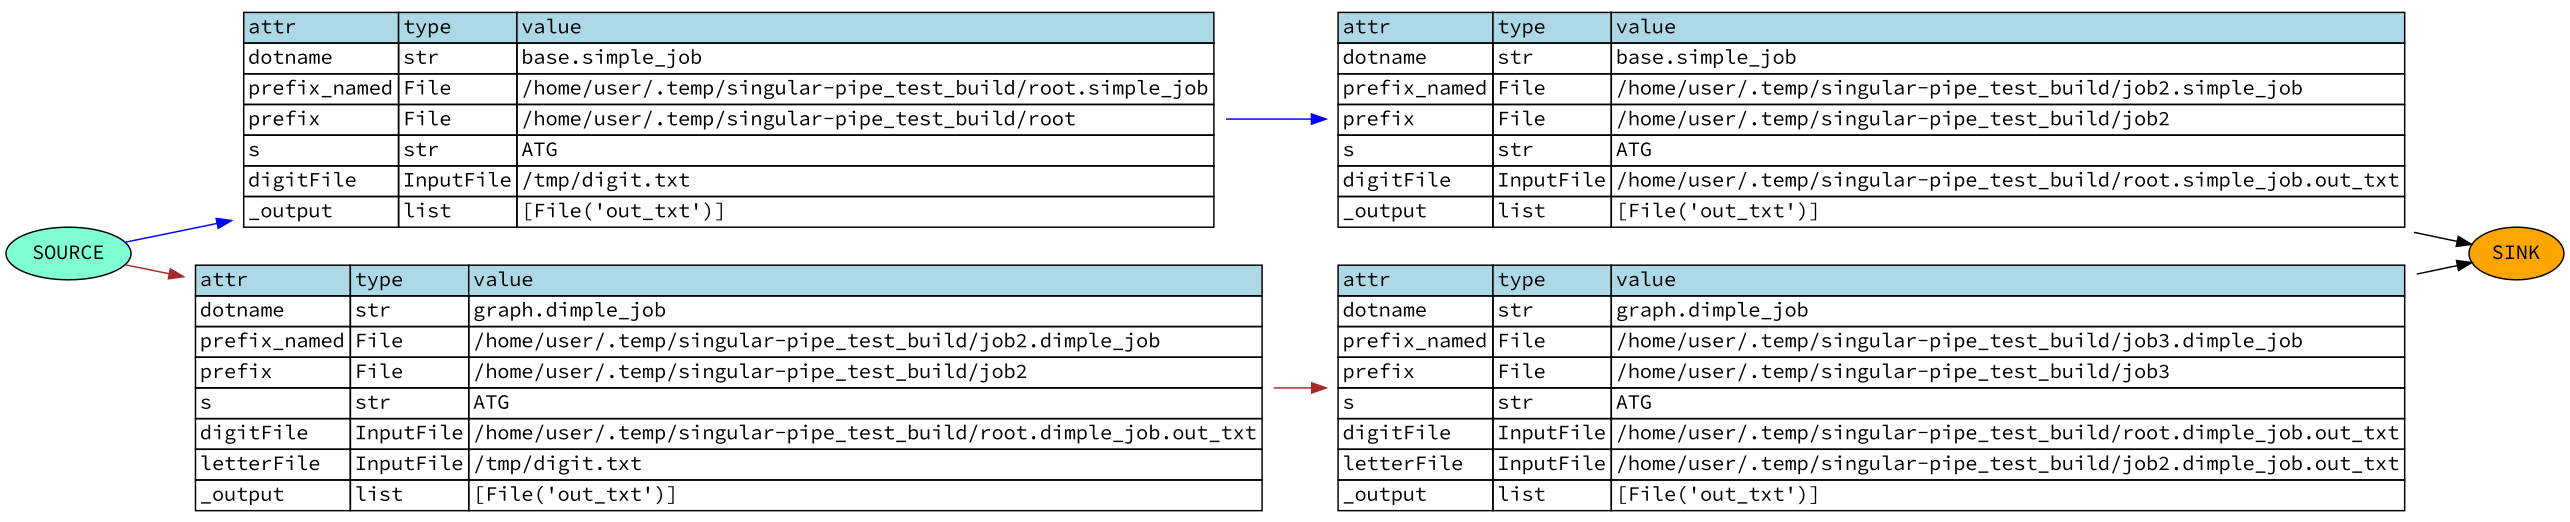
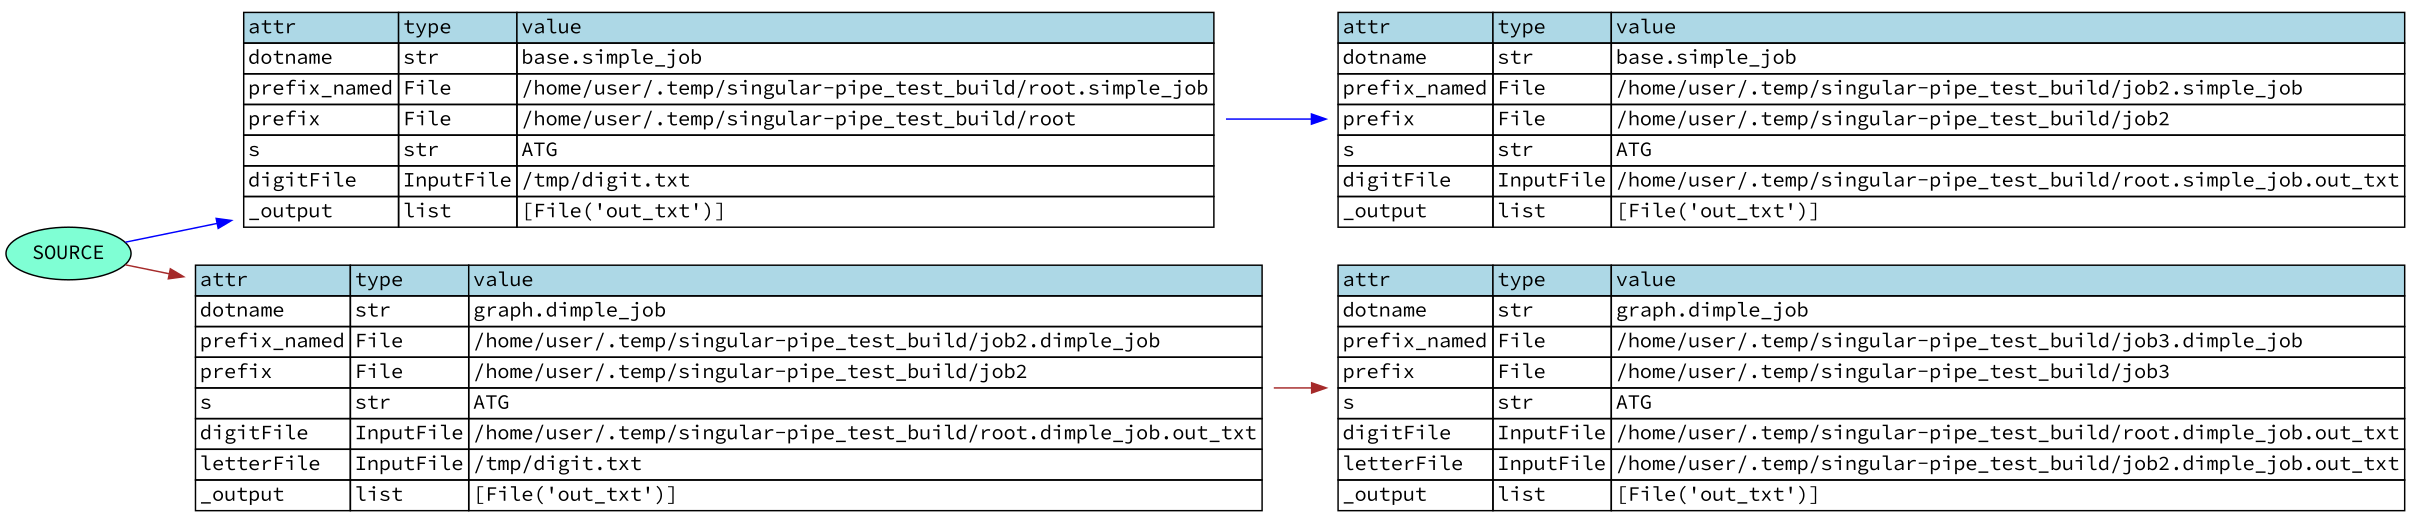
node "SINK": removed
